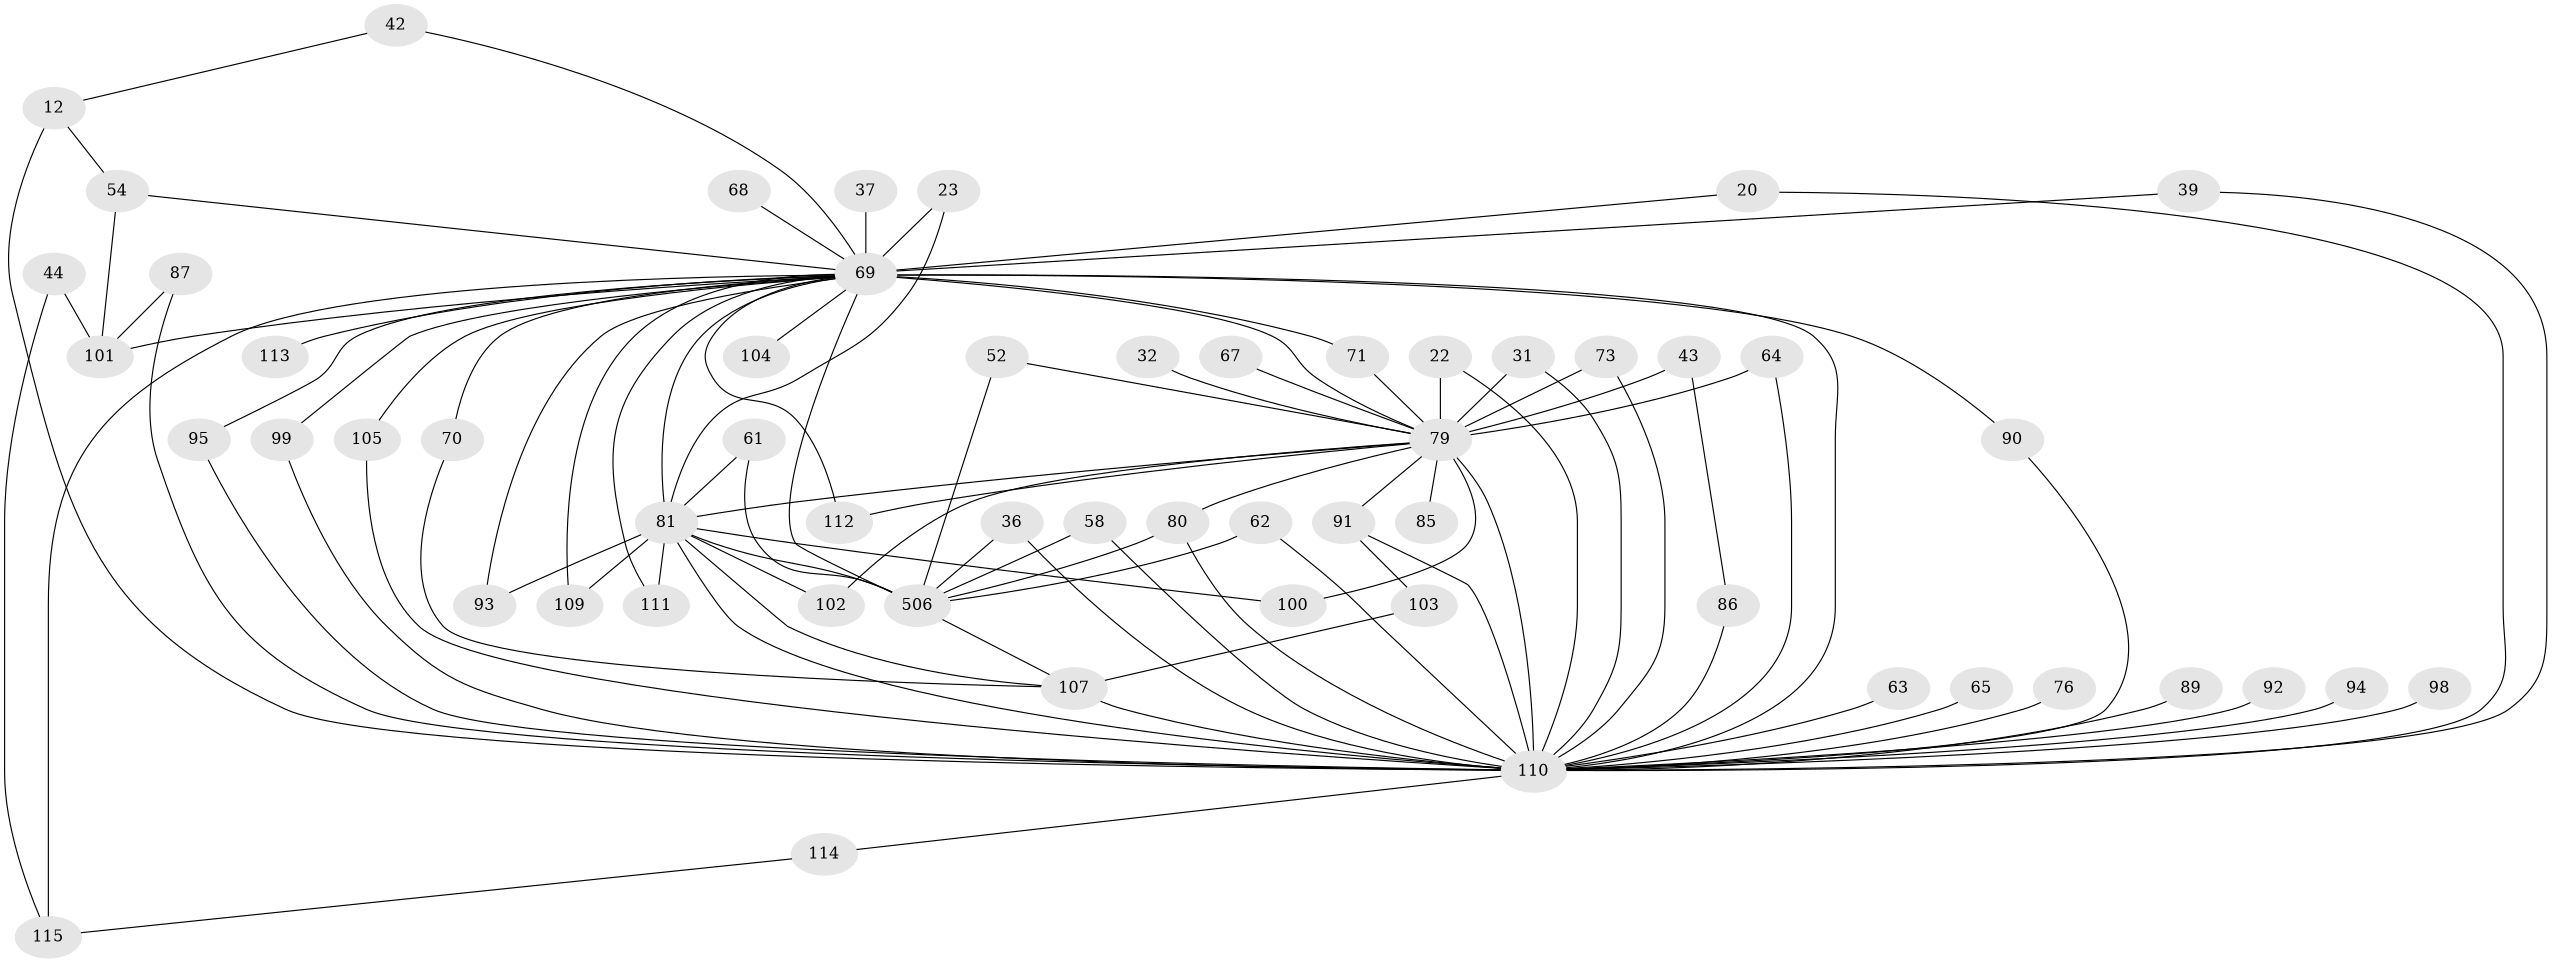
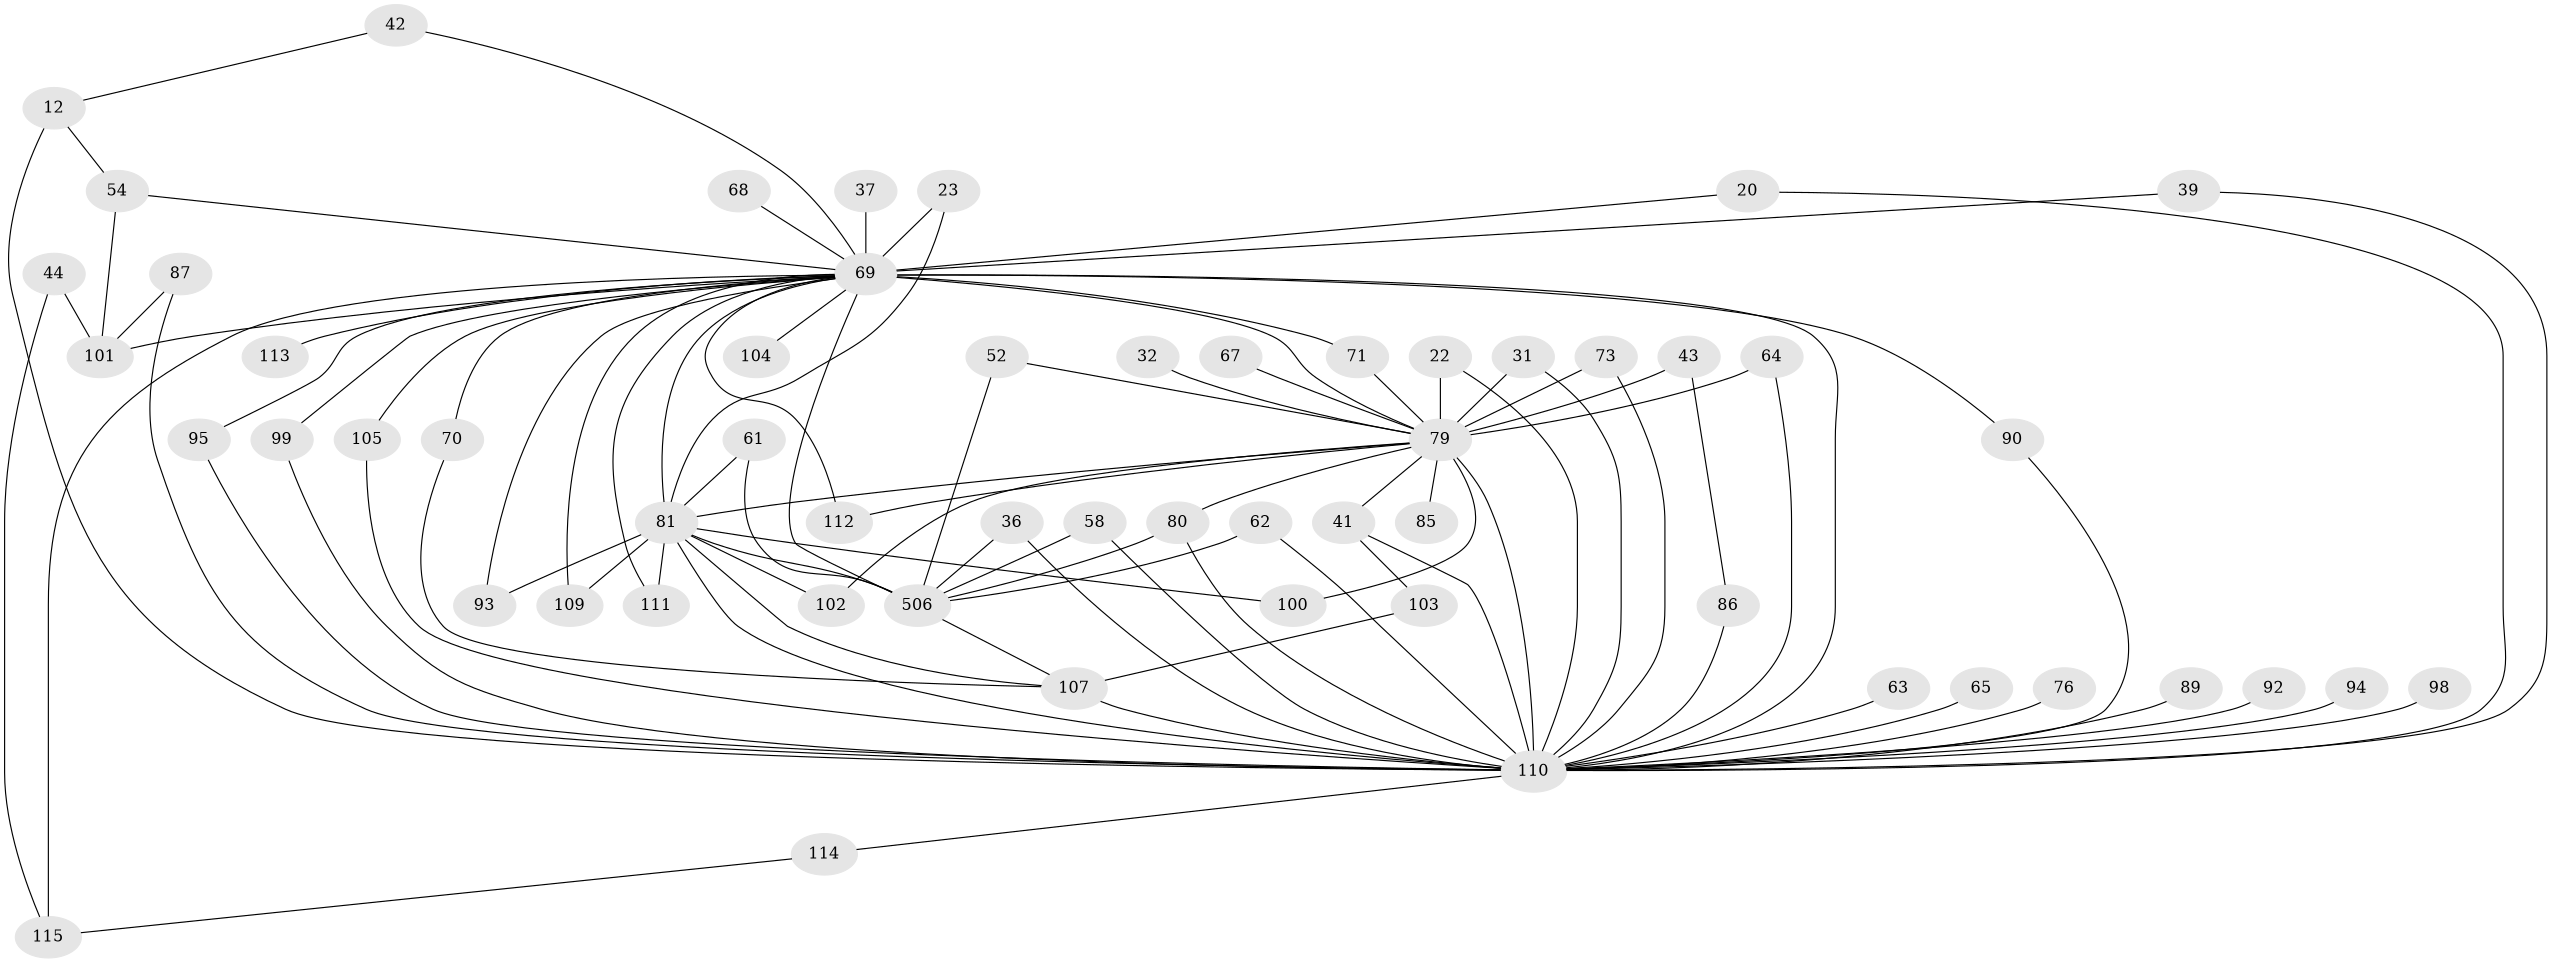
node "91": label "91" -> "41"
